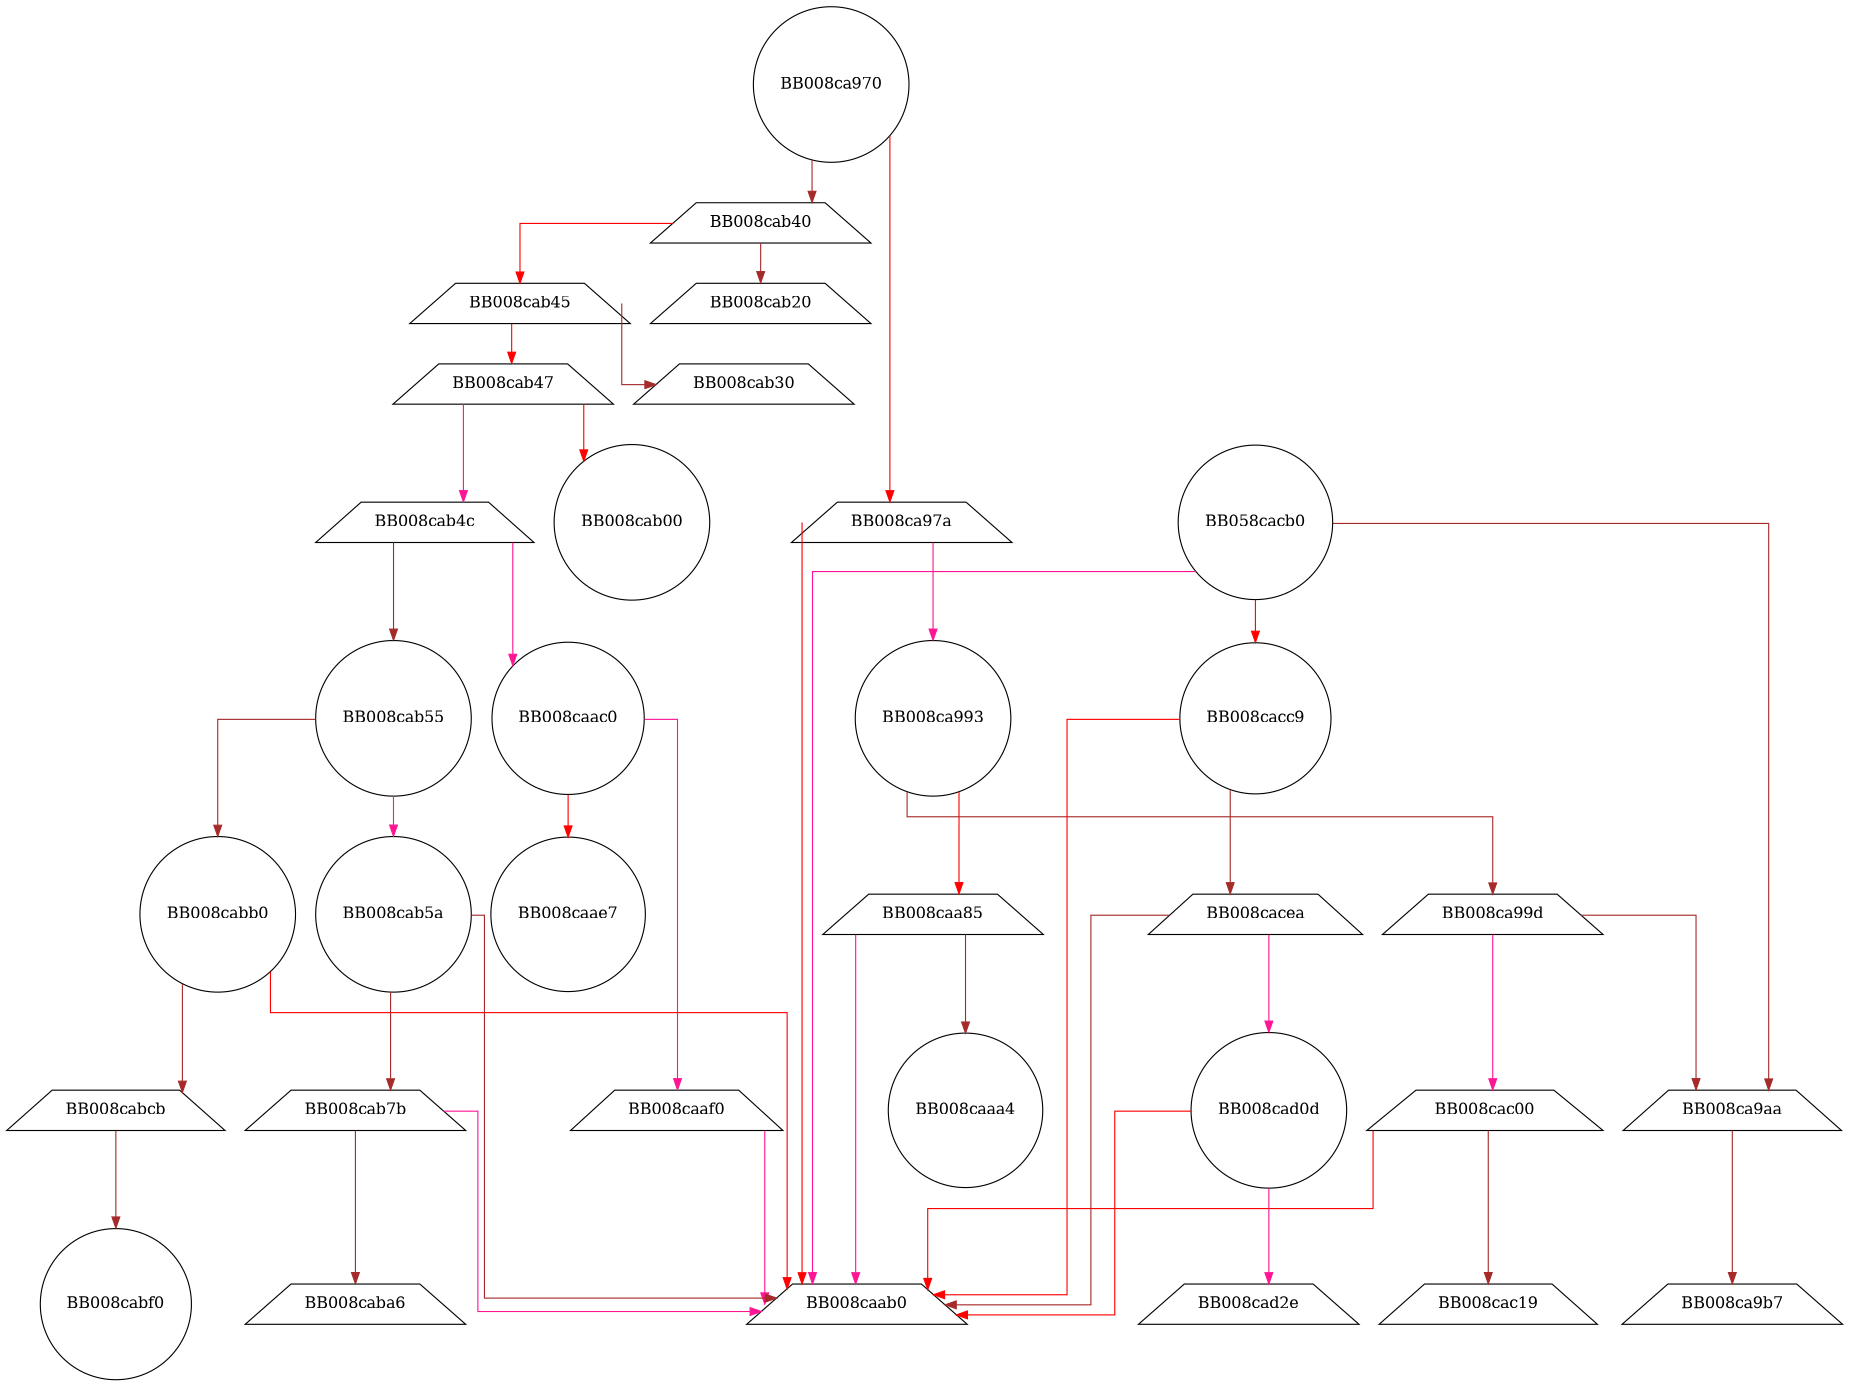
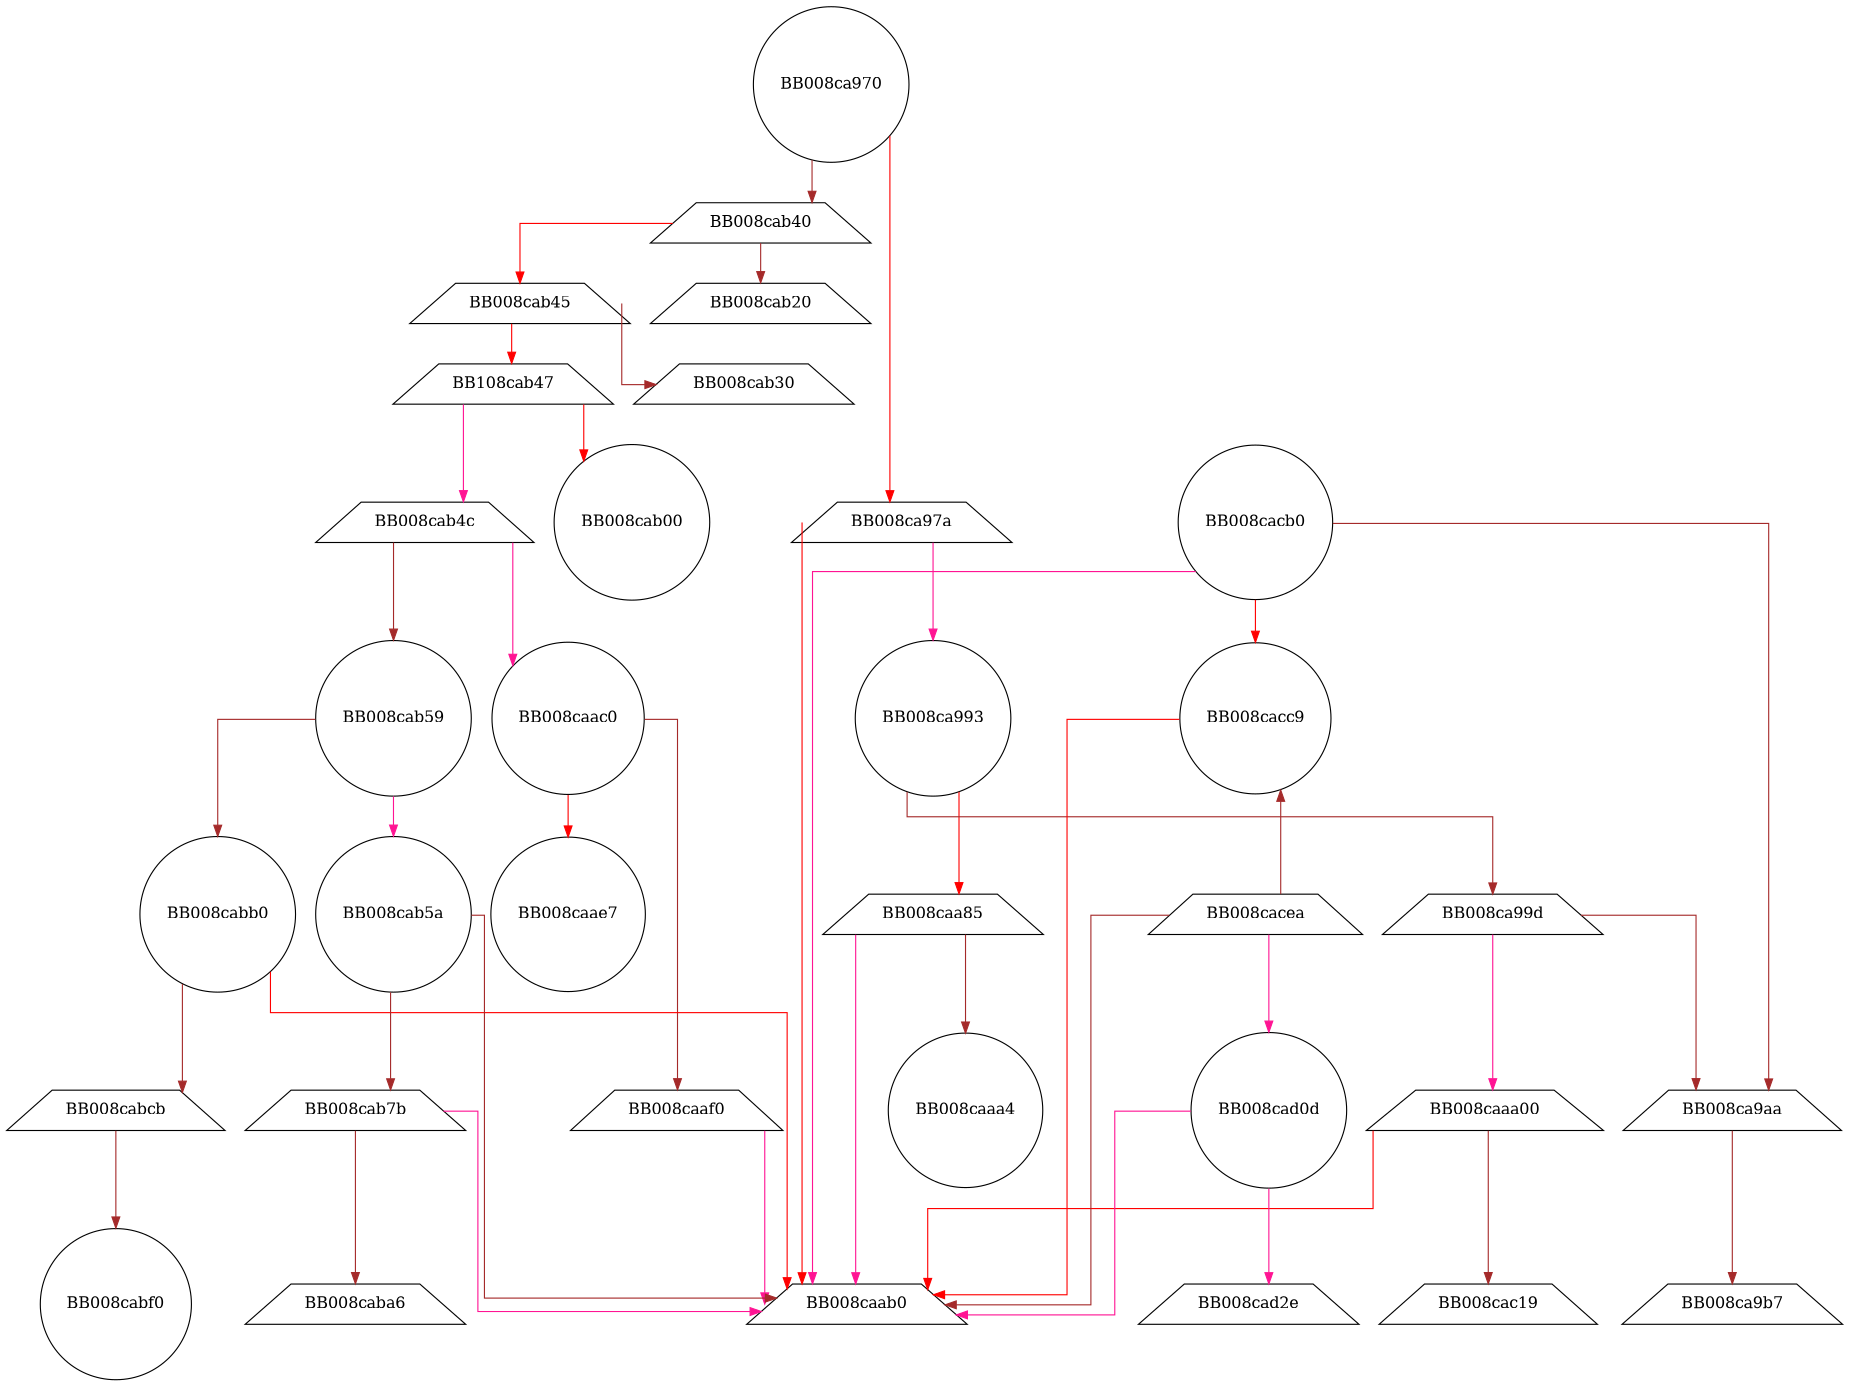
node "BB008cab47": label "BB008cab47" -> "BB108cab47"
node "BB058cacb0": label "BB058cacb0" -> "BB008cacb0"
node "BB008cab55": label "BB008cab55" -> "BB008cab59"
edge "BB008cacc9" -> "BB008cacea": reversed
edge "BB008caac0" -> "BB008caaf0": color deeppink -> brown
node "BB008cac00": label "BB008cac00" -> "BB008caaa00"
edge "BB008cad0d" -> "BB008caab0": color red -> deeppink
